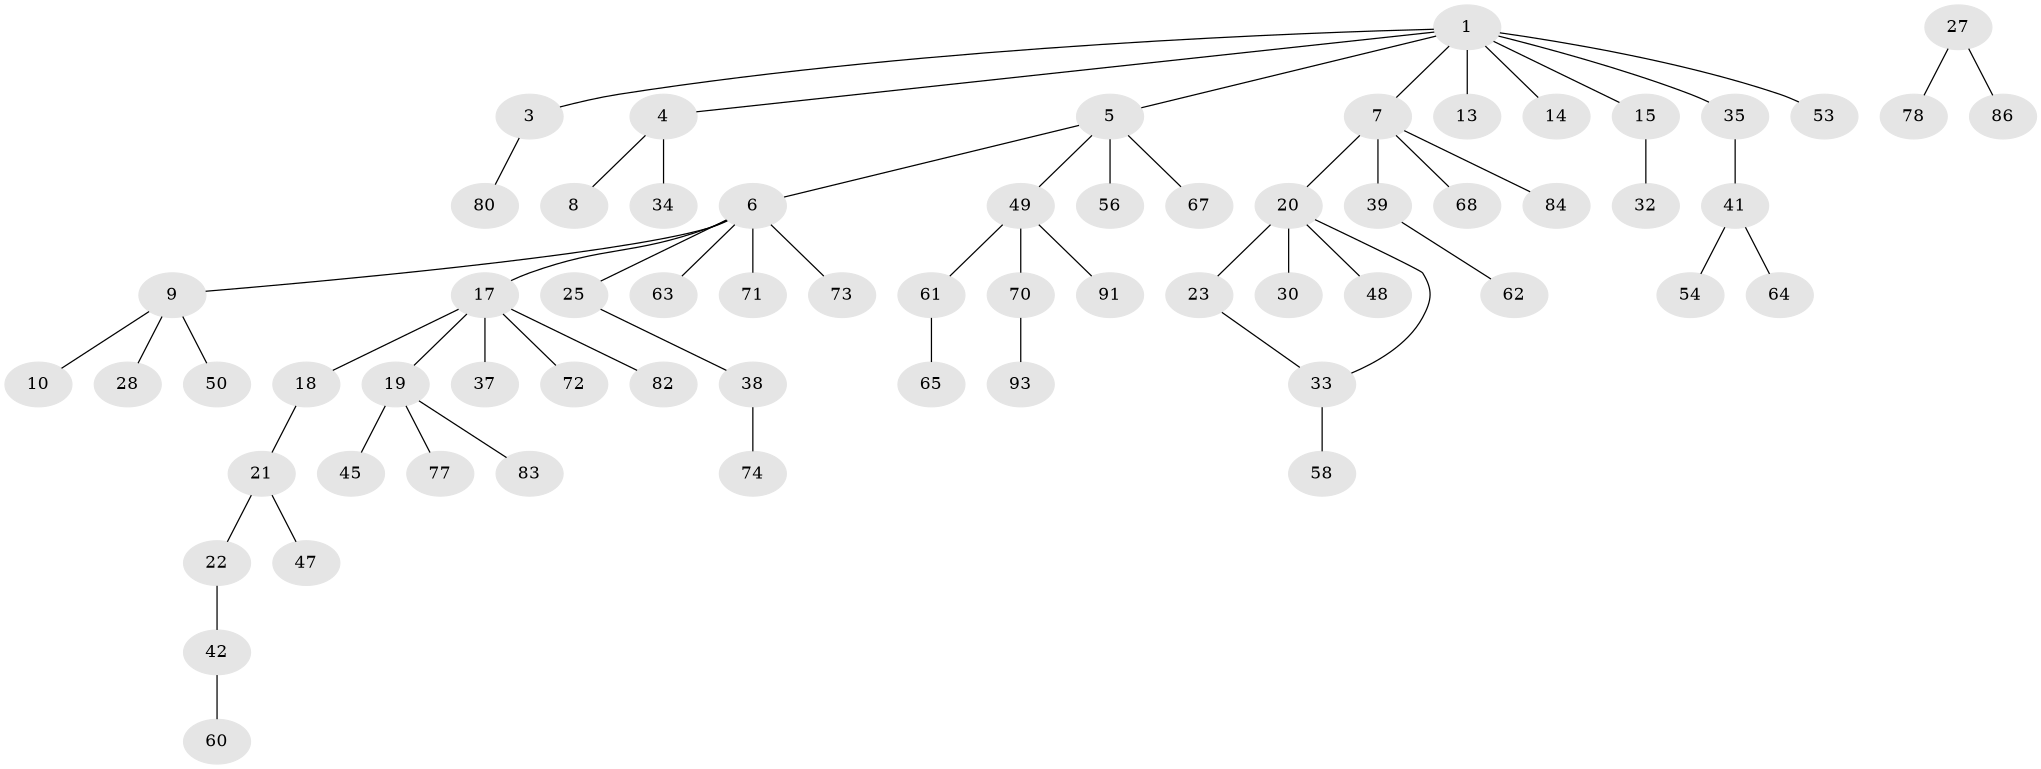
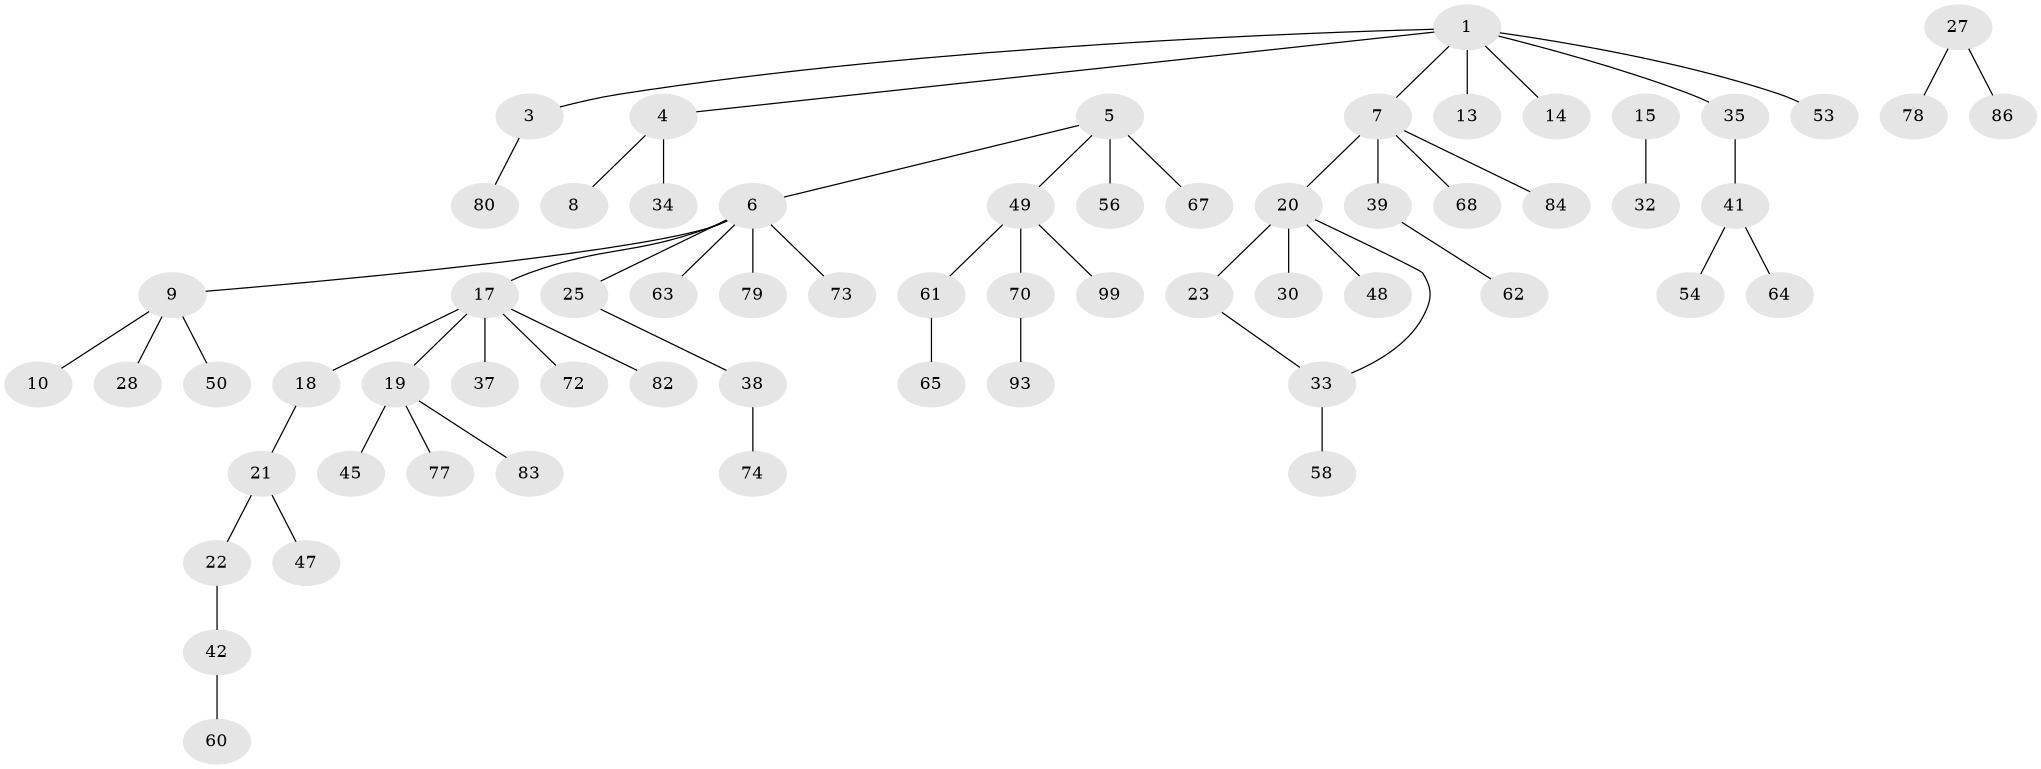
edge "1" -- "5": removed
edge "1" -- "15": removed
node "71": label "71" -> "79"
node "91": label "91" -> "99"
